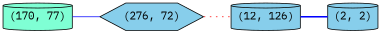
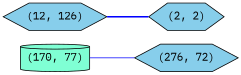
edge "(276, 72)" -- "(12, 126)": removed
node "(12, 126)": shape cylinder -> hexagon
node "(2, 2)": shape cylinder -> hexagon
